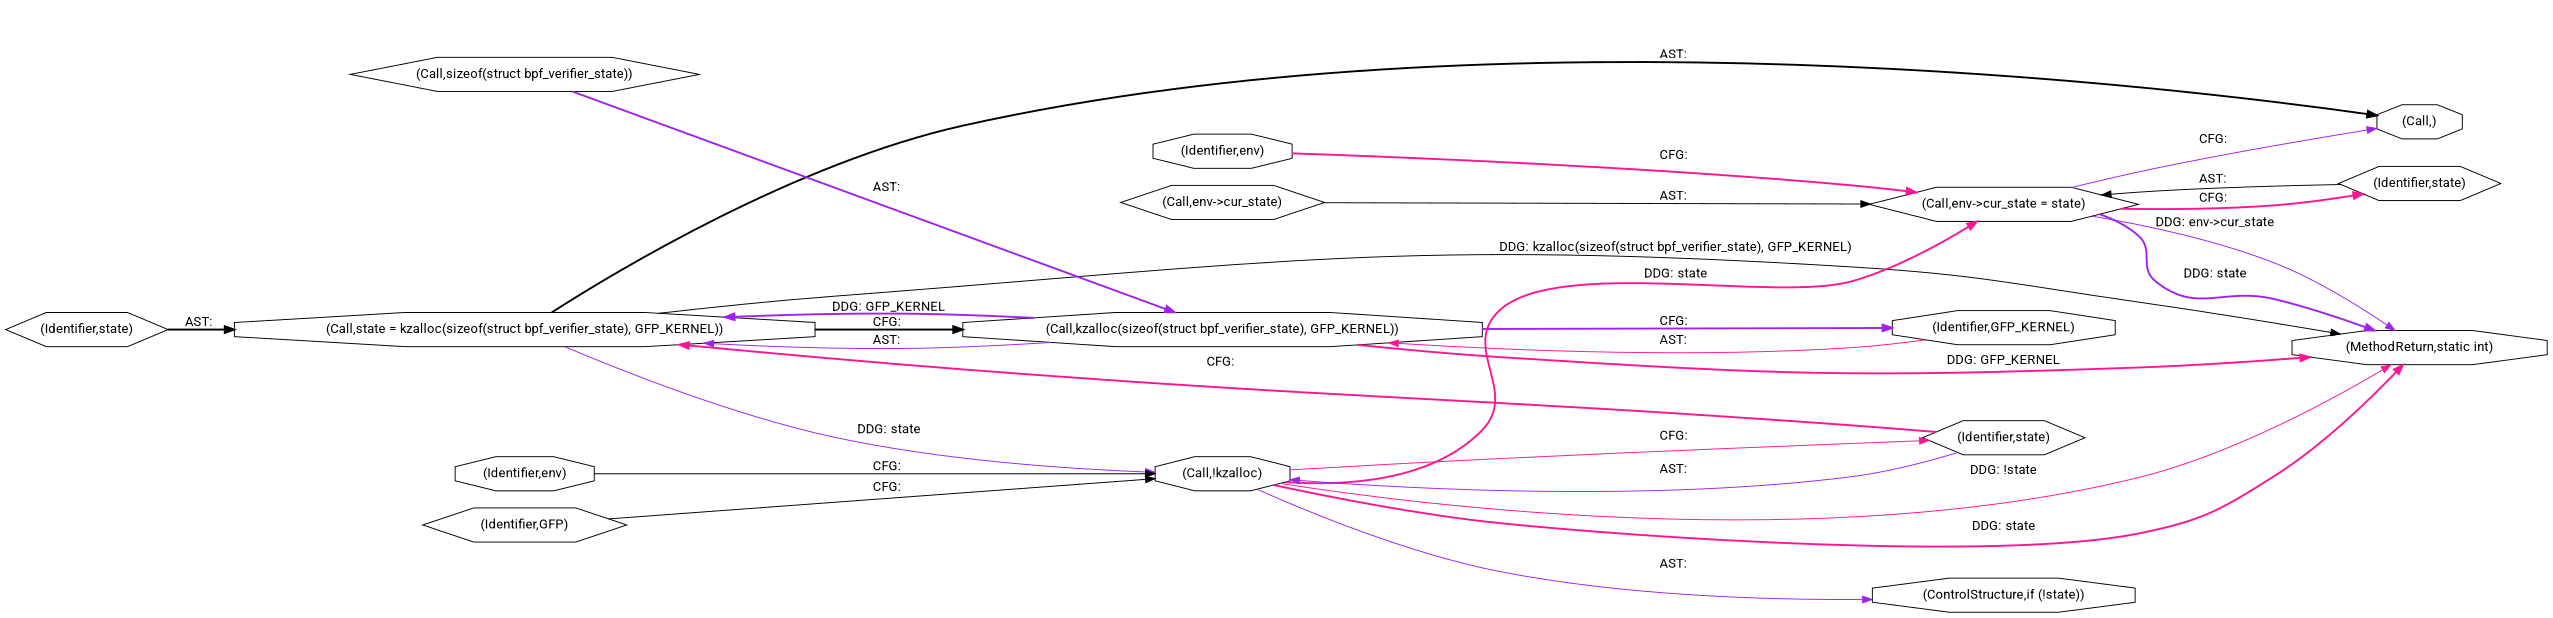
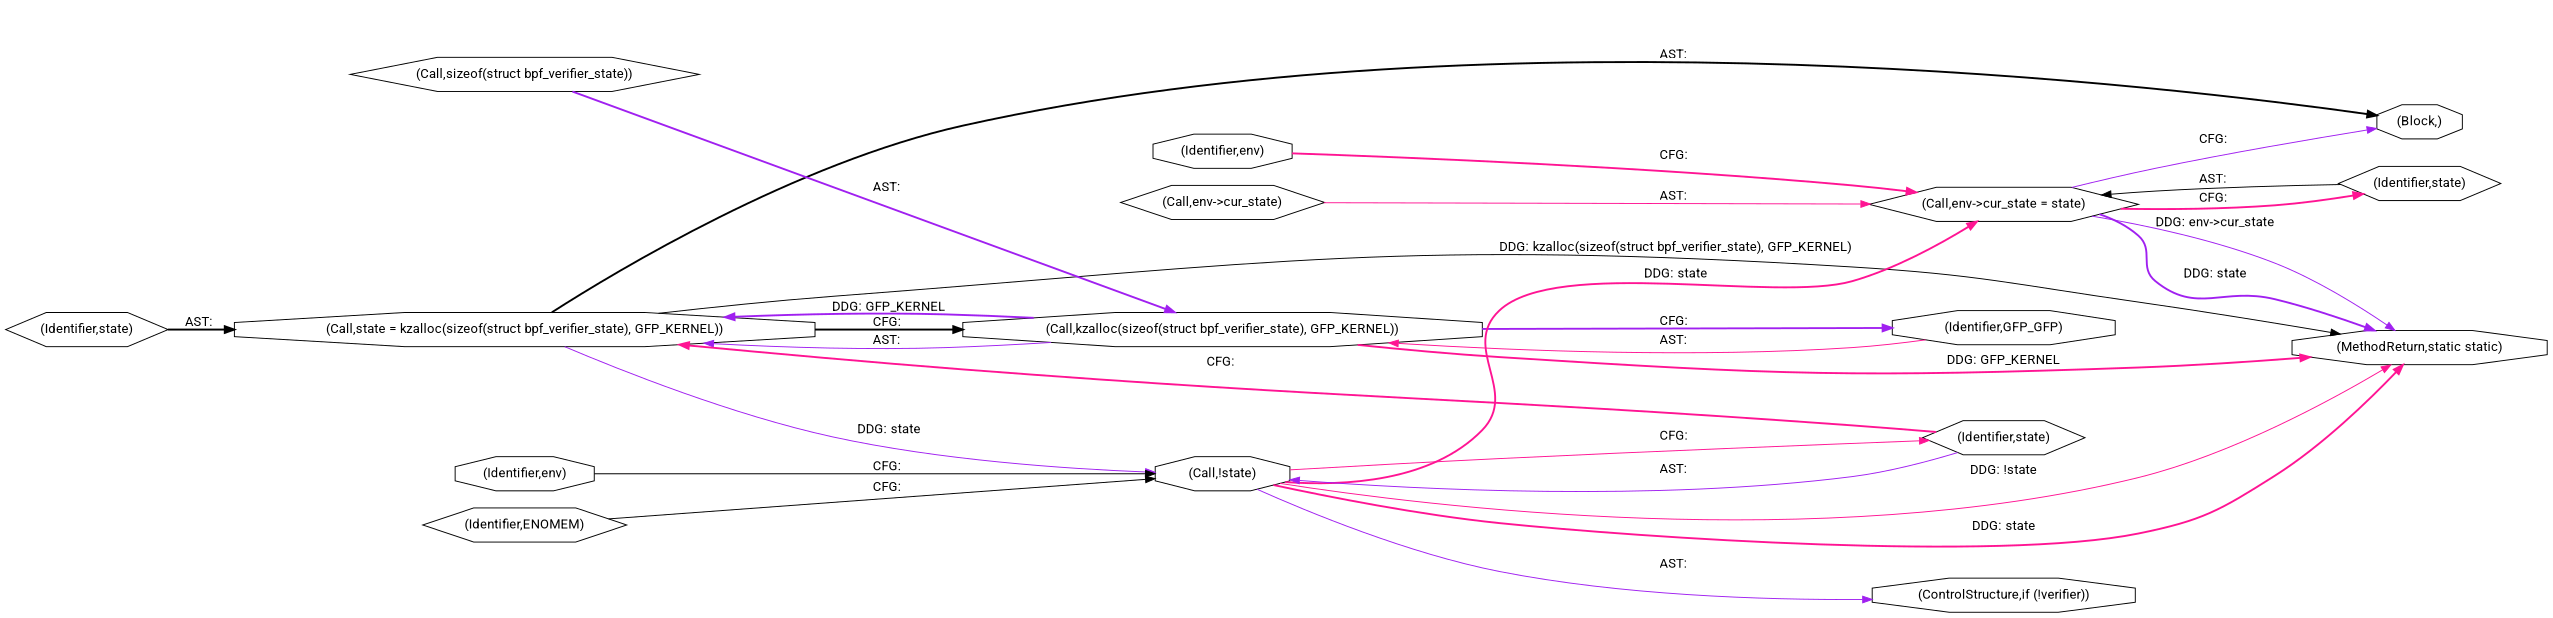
node "(Call,)": label "(Call,)" -> "(Block,)"
edge "(Call,env->cur_state)" -> "(Call,env->cur_state = state)": color black -> deeppink
node "(Identifier,GFP_KERNEL)": label "(Identifier,GFP_KERNEL)" -> "(Identifier,GFP_GFP)"
node "(MethodReturn,static int)": label "(MethodReturn,static int)" -> "(MethodReturn,static static)"
node "(Call,!kzalloc)": label "(Call,!kzalloc)" -> "(Call,!state)"
node "(Identifier,GFP)": label "(Identifier,GFP)" -> "(Identifier,ENOMEM)"
node "(ControlStructure,if (!state))": label "(ControlStructure,if (!state))" -> "(ControlStructure,if (!verifier))"
